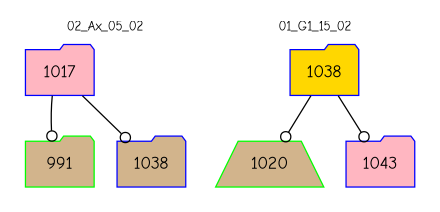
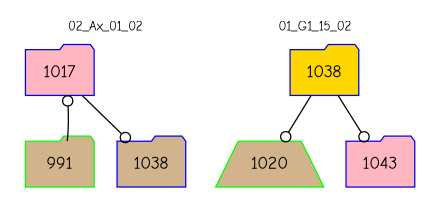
cluster "02_Ax_05_02": label "02_Ax_05_02" -> "02_Ax_01_02"
edge "1017" -> "991": reversed
